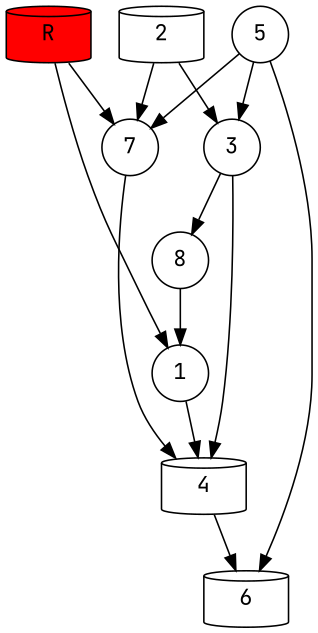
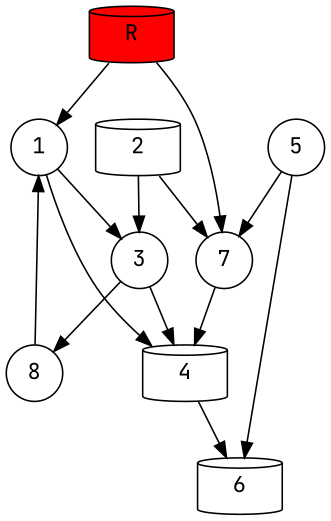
edge "5" -> "3": now "1" -> "3"
